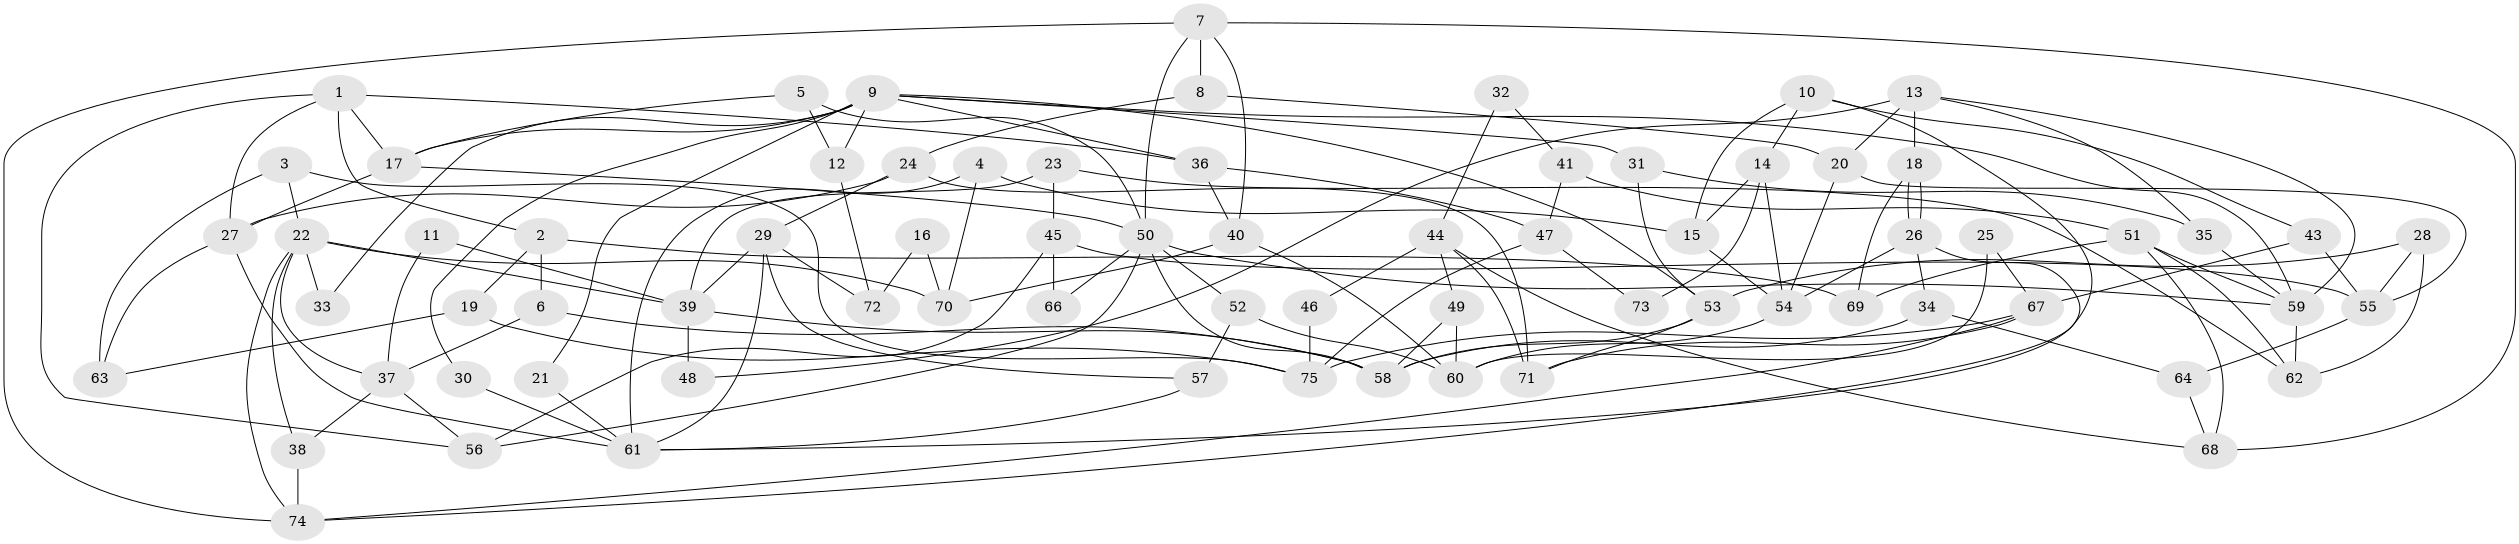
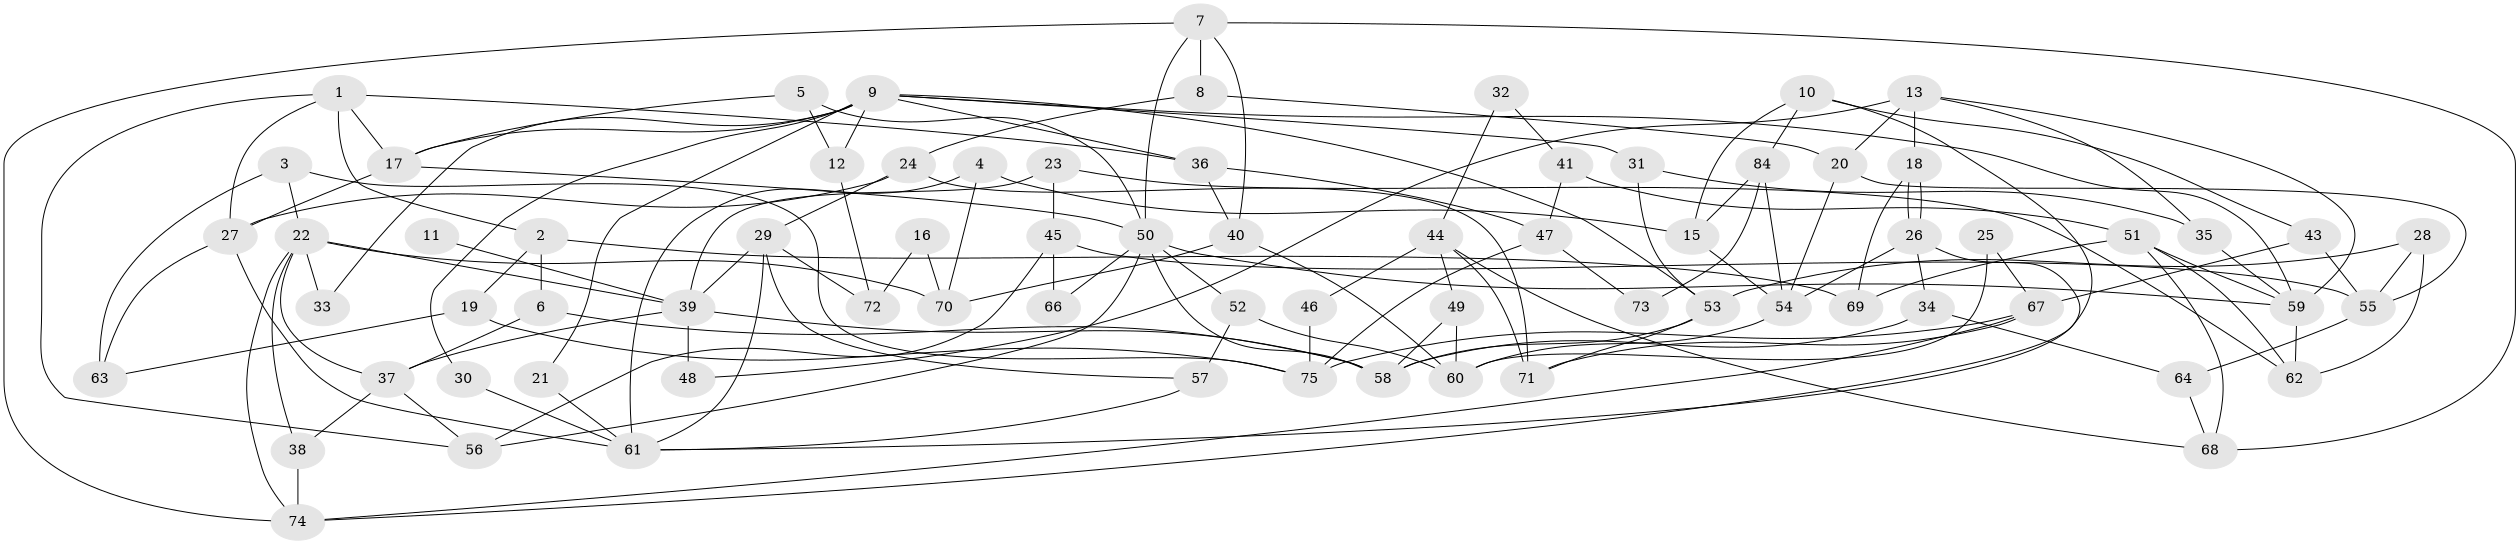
node "14": label "14" -> "84"
edge "11" -- "37": now "39" -- "37"
